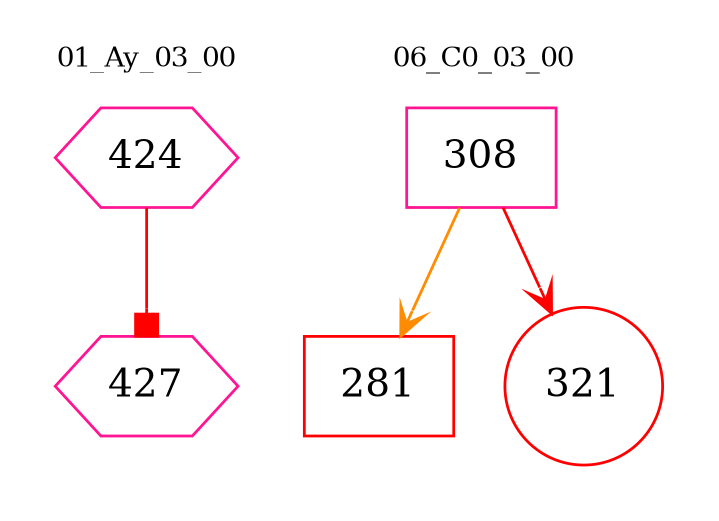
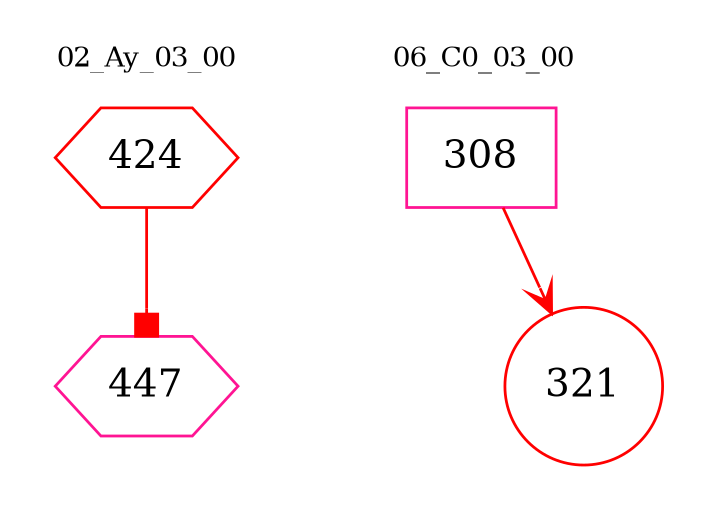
cluster "01_Ay_03_00": label "01_Ay_03_00" -> "02_Ay_03_00"
node "424": color deeppink -> red
node "427": label "427" -> "447"
node "281": removed
